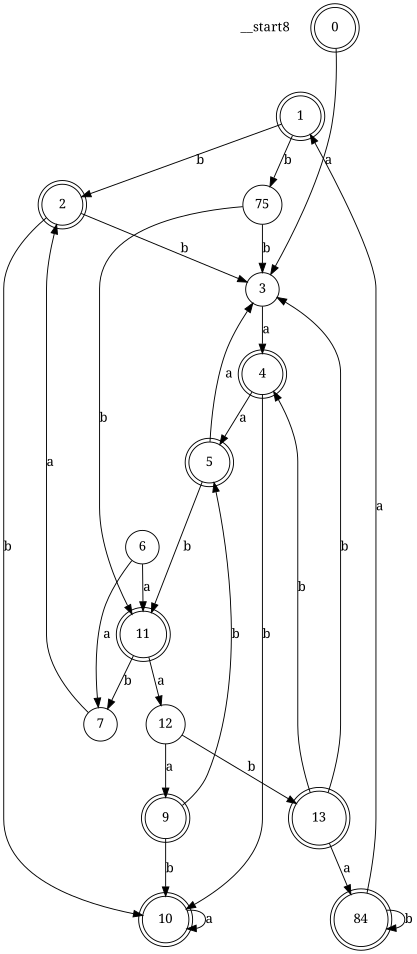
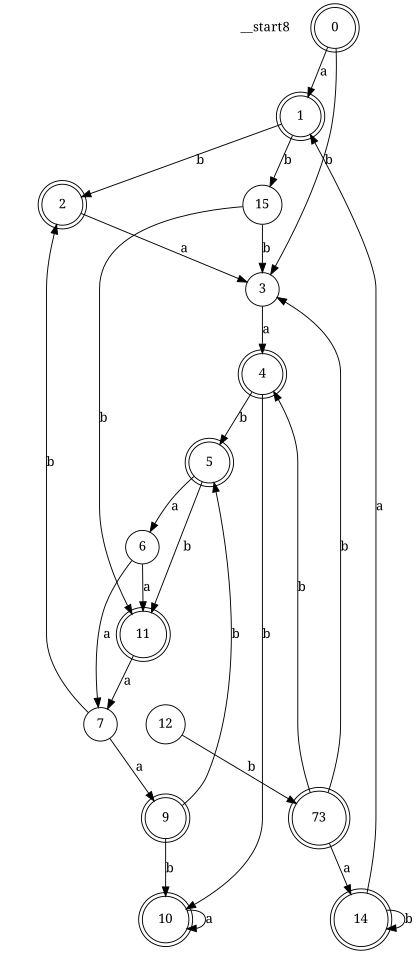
edge "0" -> "1": added, label "a"
edge "0" -> "3": label "a" -> "b"
node "75": label "75" -> "15"
edge "2" -> "3": label "b" -> "a"
edge "5" -> "3": now "5" -> "6"
edge "4" -> "5": label "a" -> "b"
edge "7" -> "2": label "a" -> "b"
edge "2" -> "10": removed, label "b"
edge "11" -> "12": removed, label "a"
edge "11" -> "7": label "b" -> "a"
edge "12" -> "9": now "7" -> "9"
node "13": label "13" -> "73"
node "84": label "84" -> "14"
